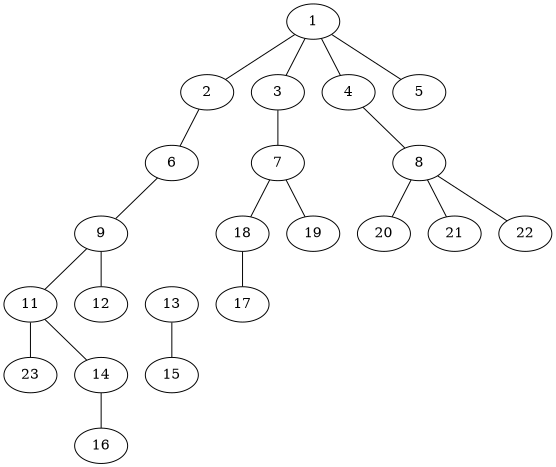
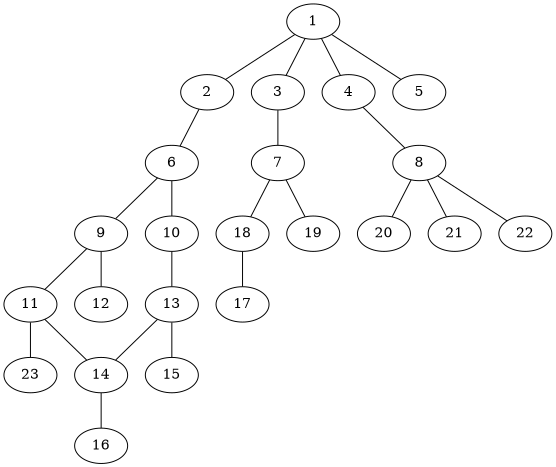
node "10": added
edge "13" -- "14": added
